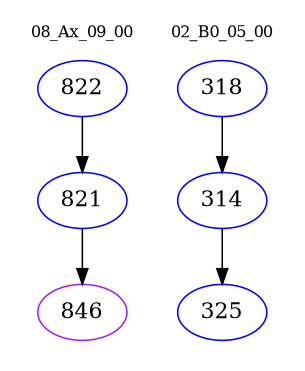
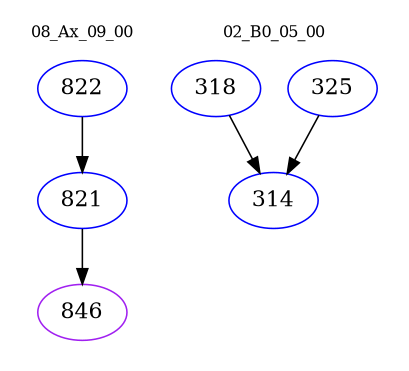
edge "314" -> "325": reversed
